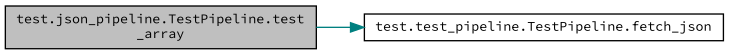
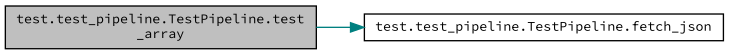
node "test.json_pipeline.TestPipeline.test _array": label "test.json_pipeline.TestPipeline.test _array" -> "test.test_pipeline.TestPipeline.test _array"
